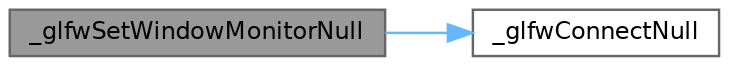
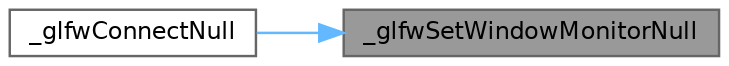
edge "_glfwSetWindowMonitorNull" -> "_glfwConnectNull": reversed
